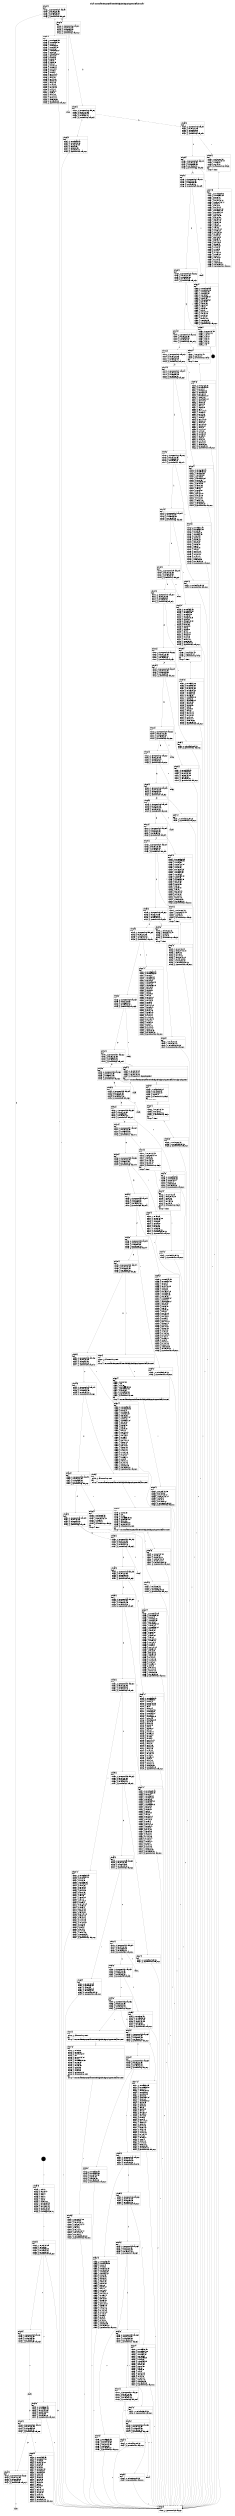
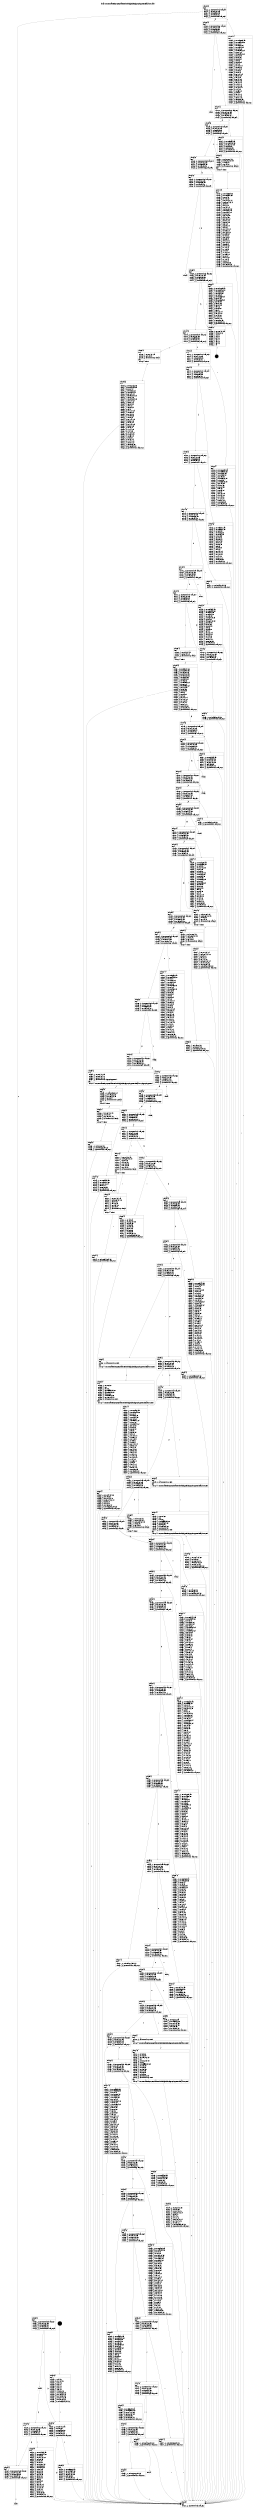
edge "0x4017ce [28]" -> "0x4017ea [28]": now "0x401cf0 [105]" -> "0x4017ea [28]"
edge "0x4015d2 [32]" -> "0x4015f2 [28]": reversed
